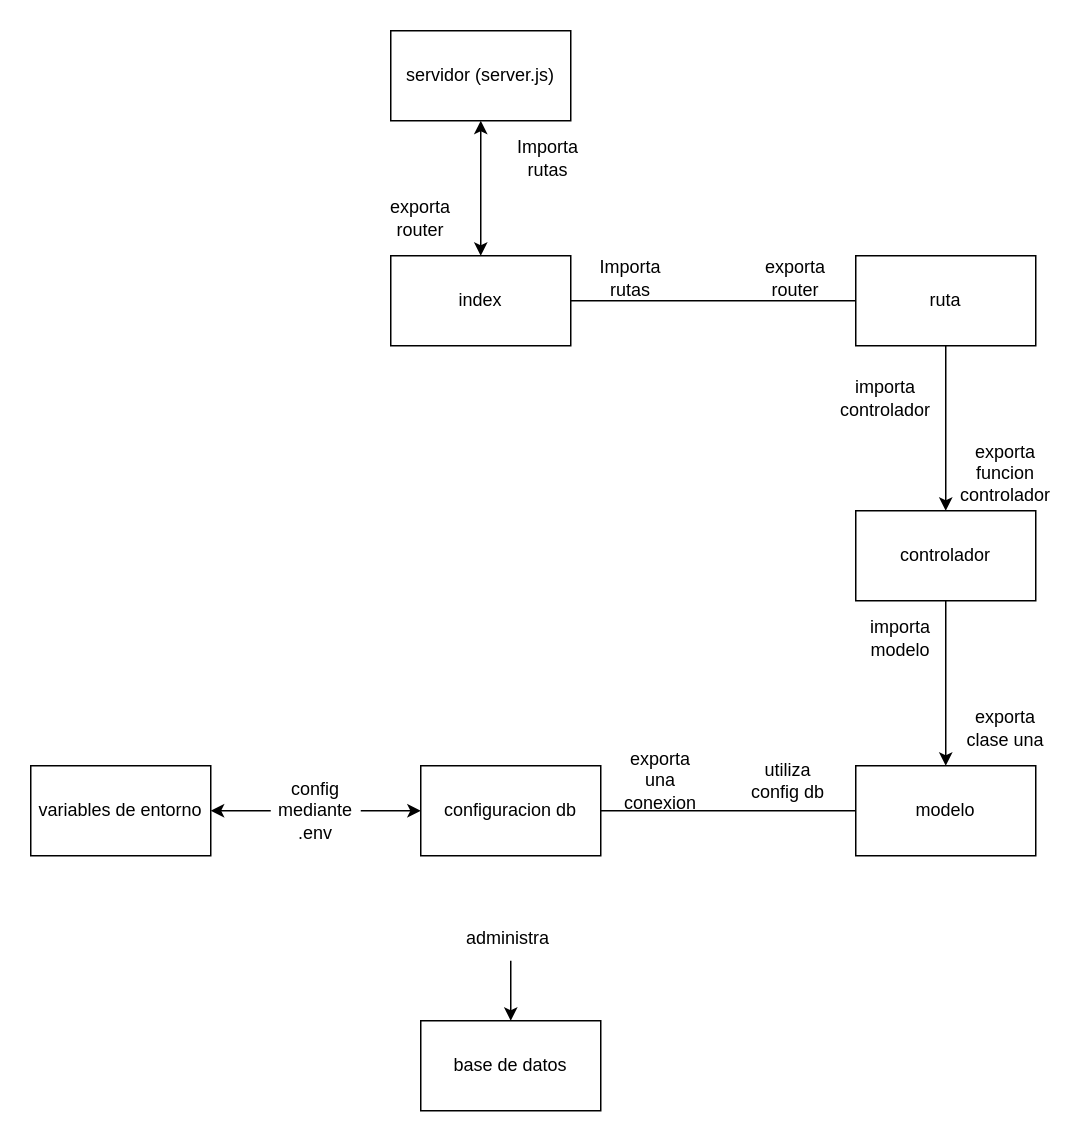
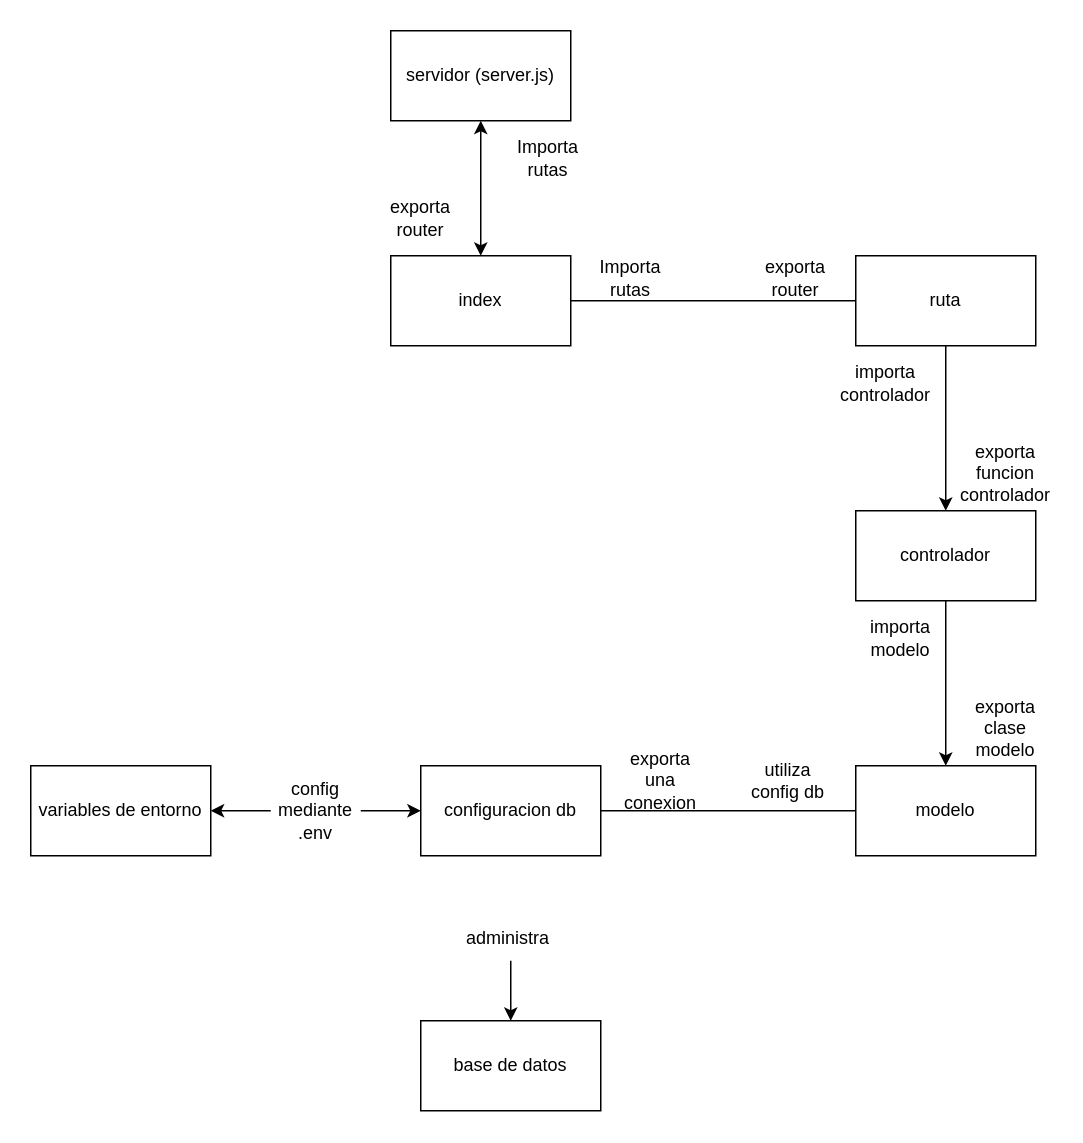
node "importa controlador": moved (886, 398) -> (886, 383)
node "exporta clase una": label "exporta clase una" -> "exporta clase modelo"
